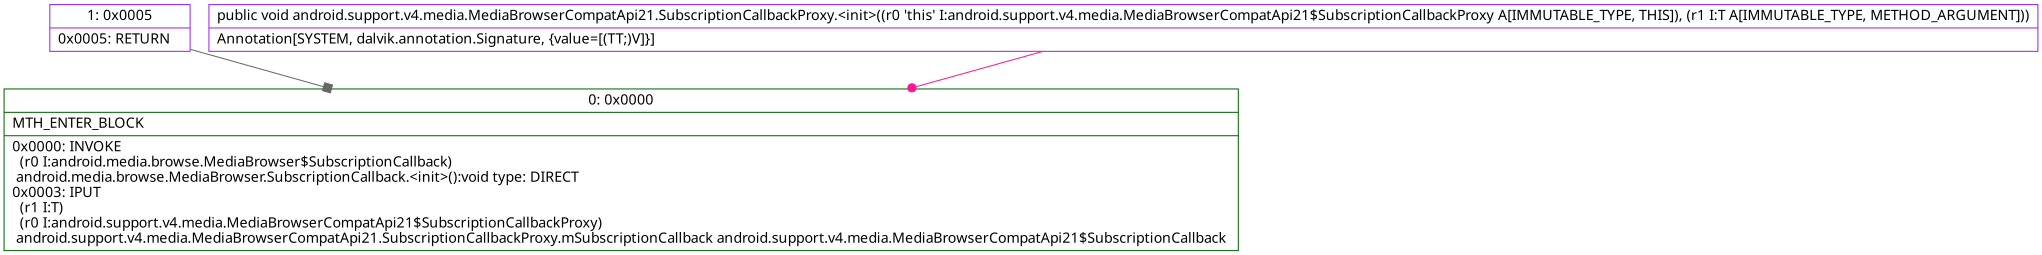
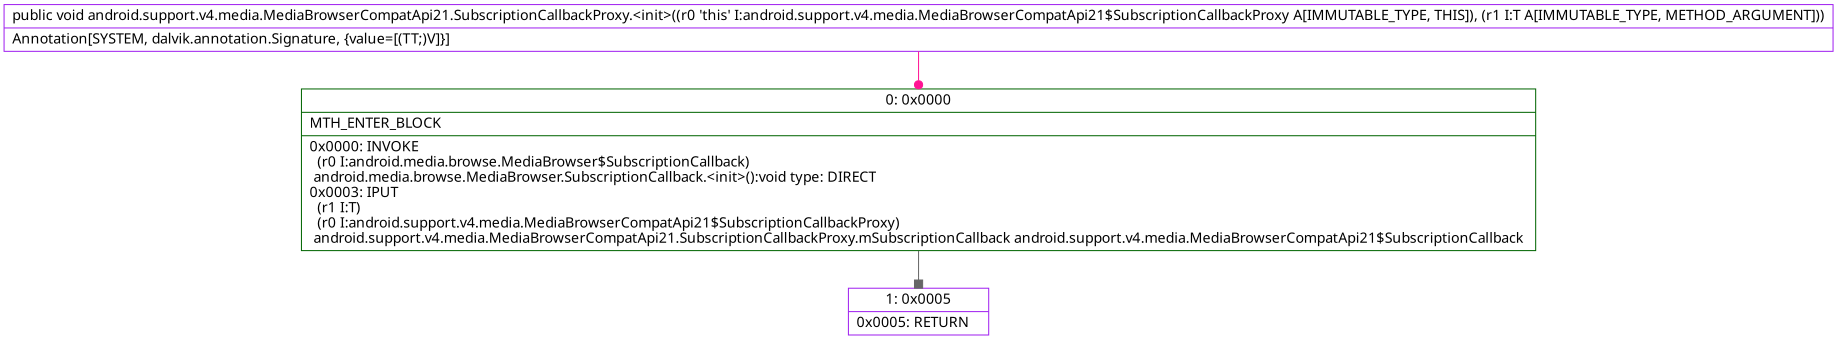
edge "1: 0x0005" -> "0: 0x0000": reversed
